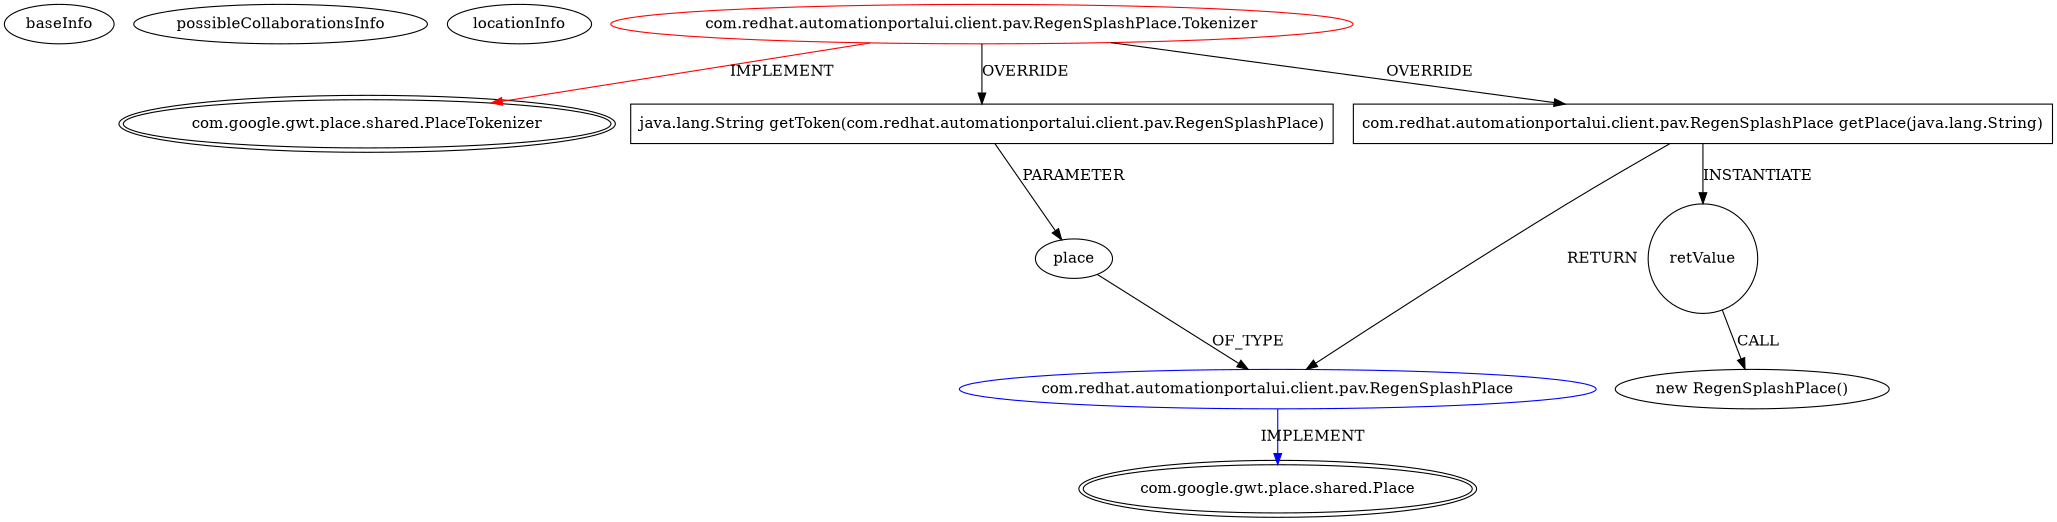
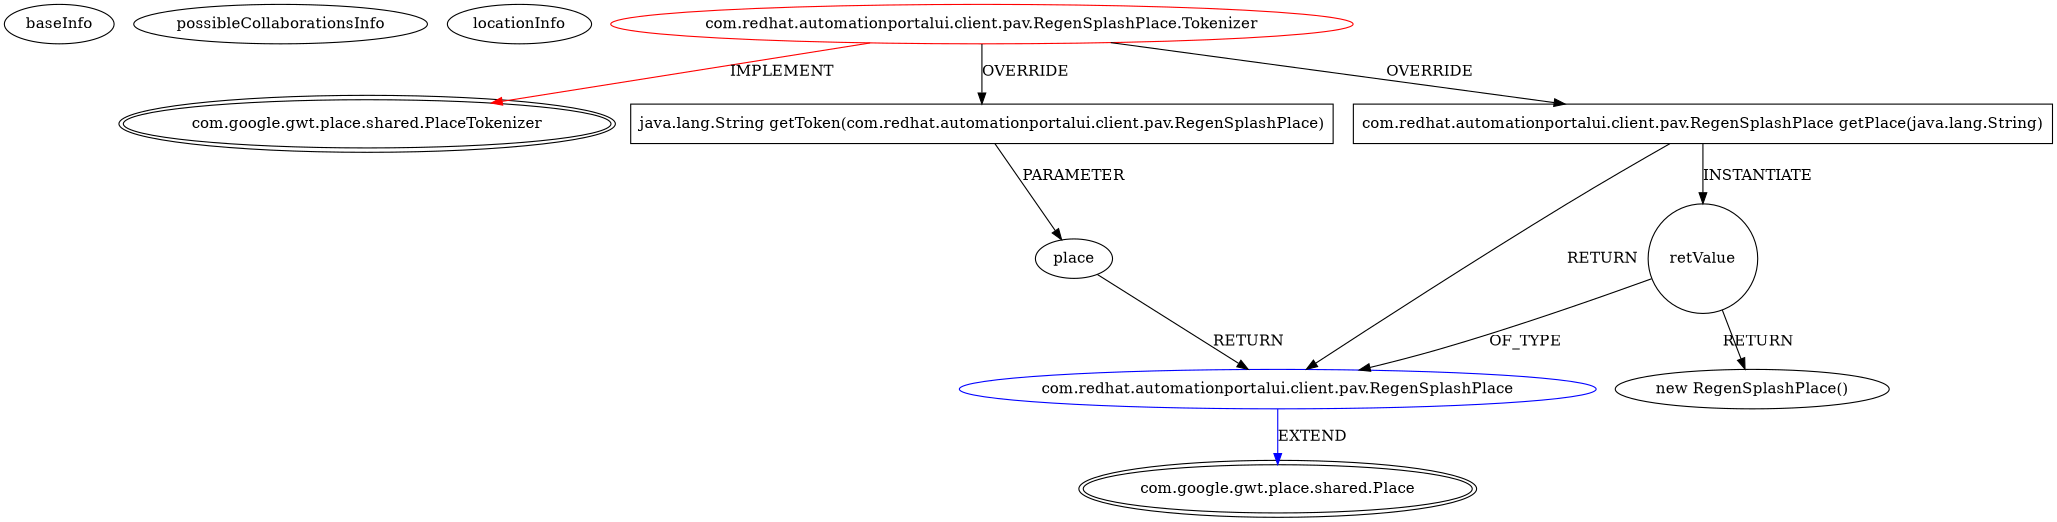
edge "retValue" -> "com.redhat.automationportalui.client.pav.RegenSplashPlace": added, label "OF_TYPE"
edge "place" -> "com.redhat.automationportalui.client.pav.RegenSplashPlace": label "OF_TYPE" -> "RETURN"
edge "retValue" -> "new RegenSplashPlace()": label "CALL" -> "RETURN"
edge "com.redhat.automationportalui.client.pav.RegenSplashPlace" -> "com.google.gwt.place.shared.Place": label "IMPLEMENT" -> "EXTEND"
